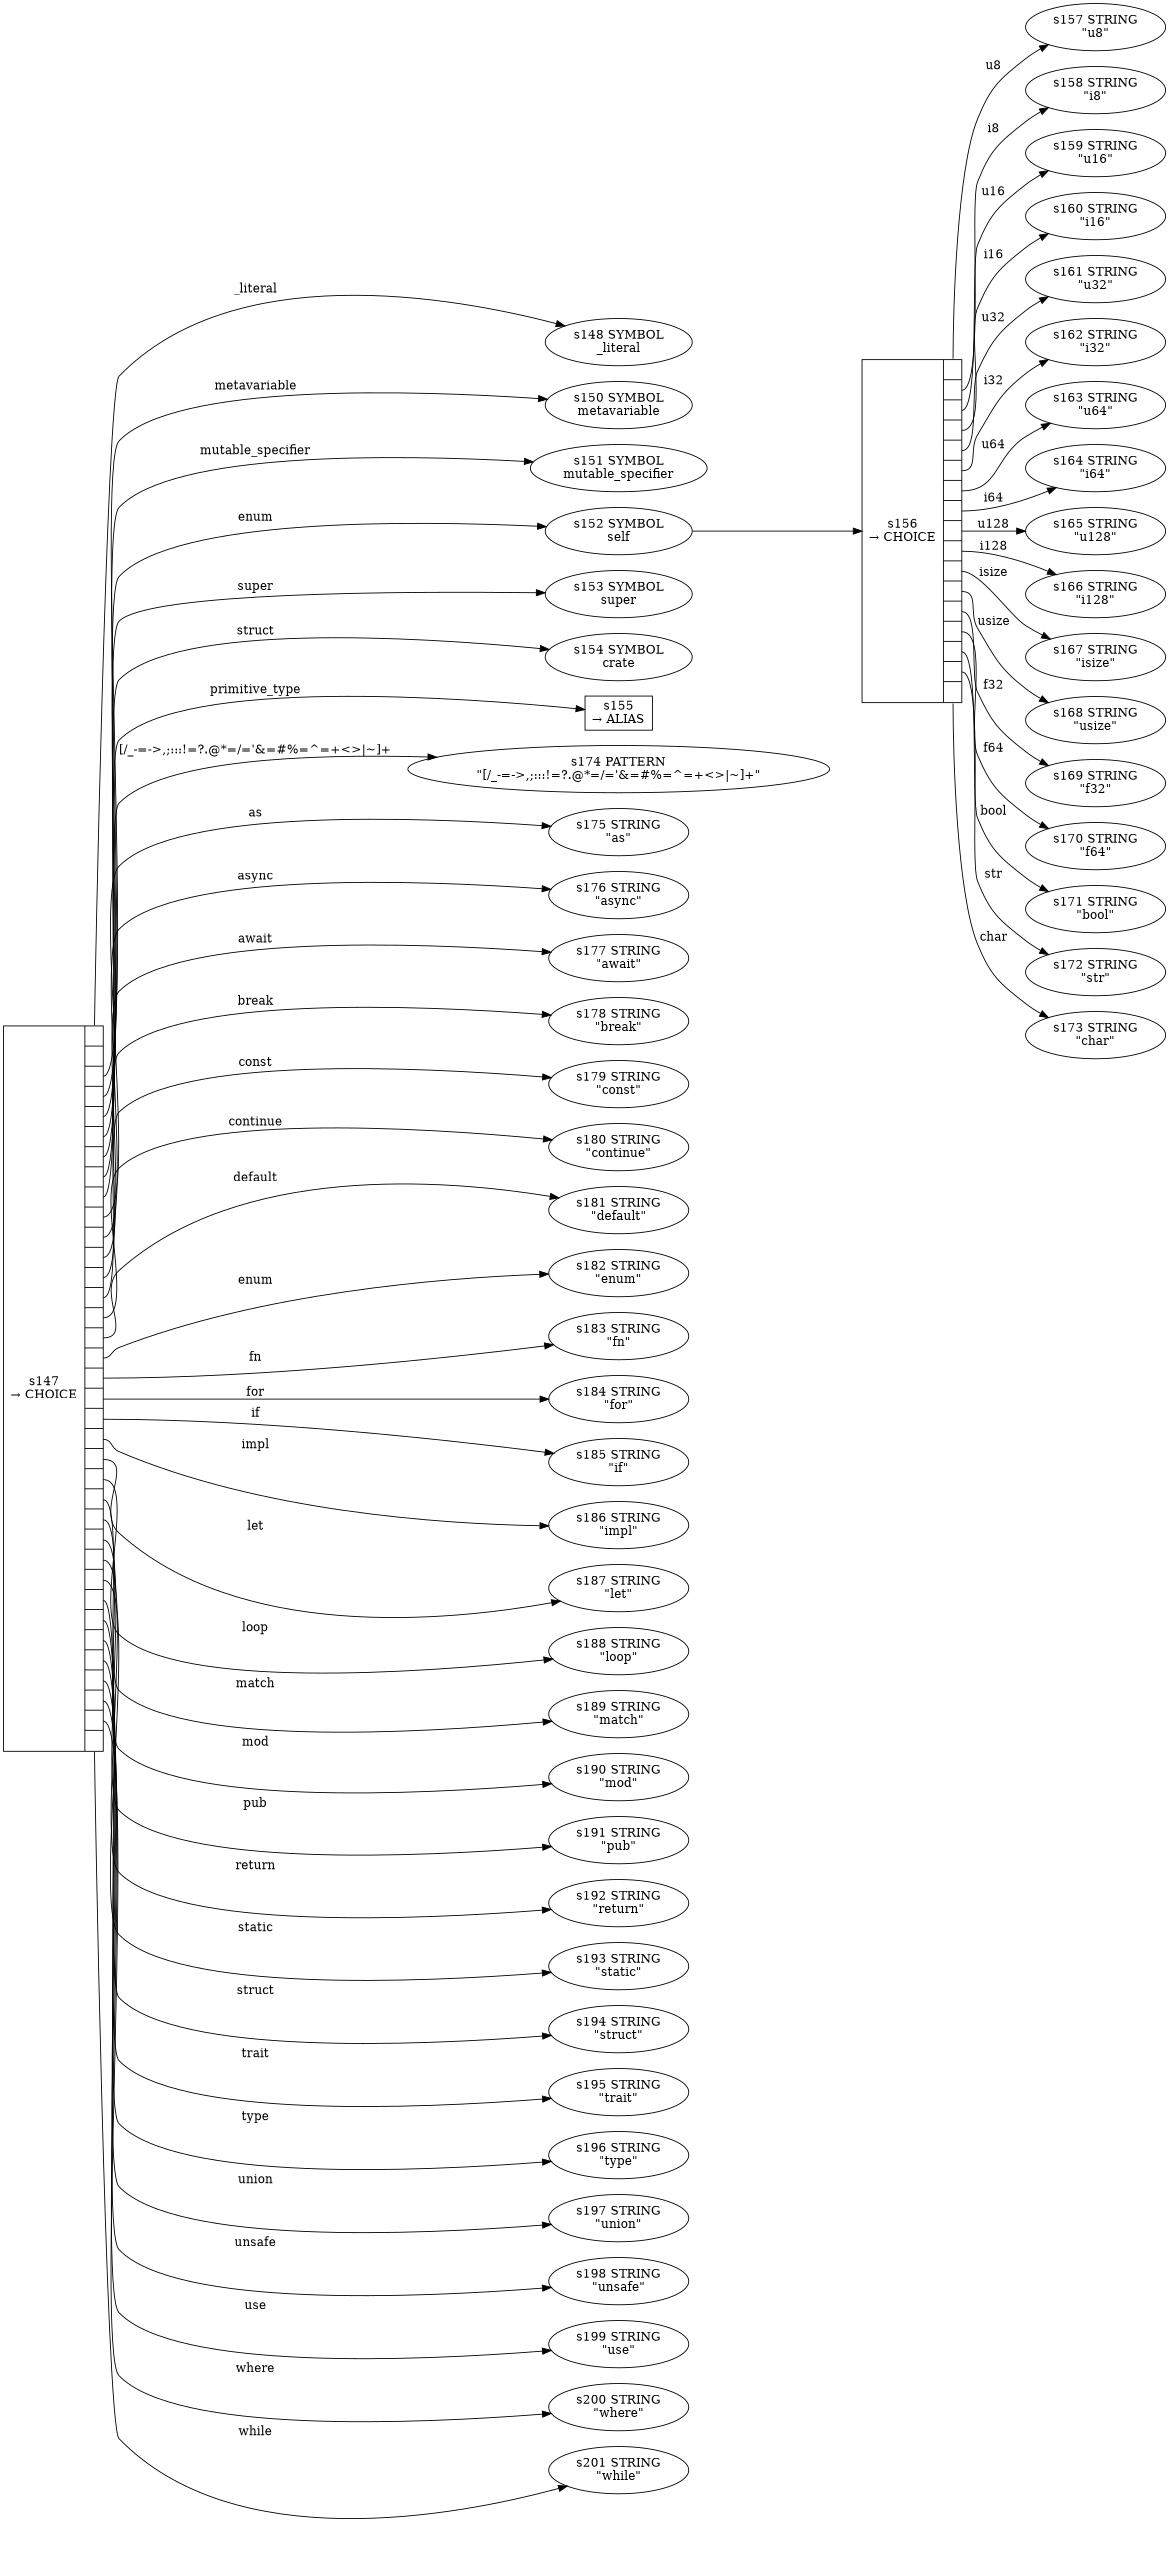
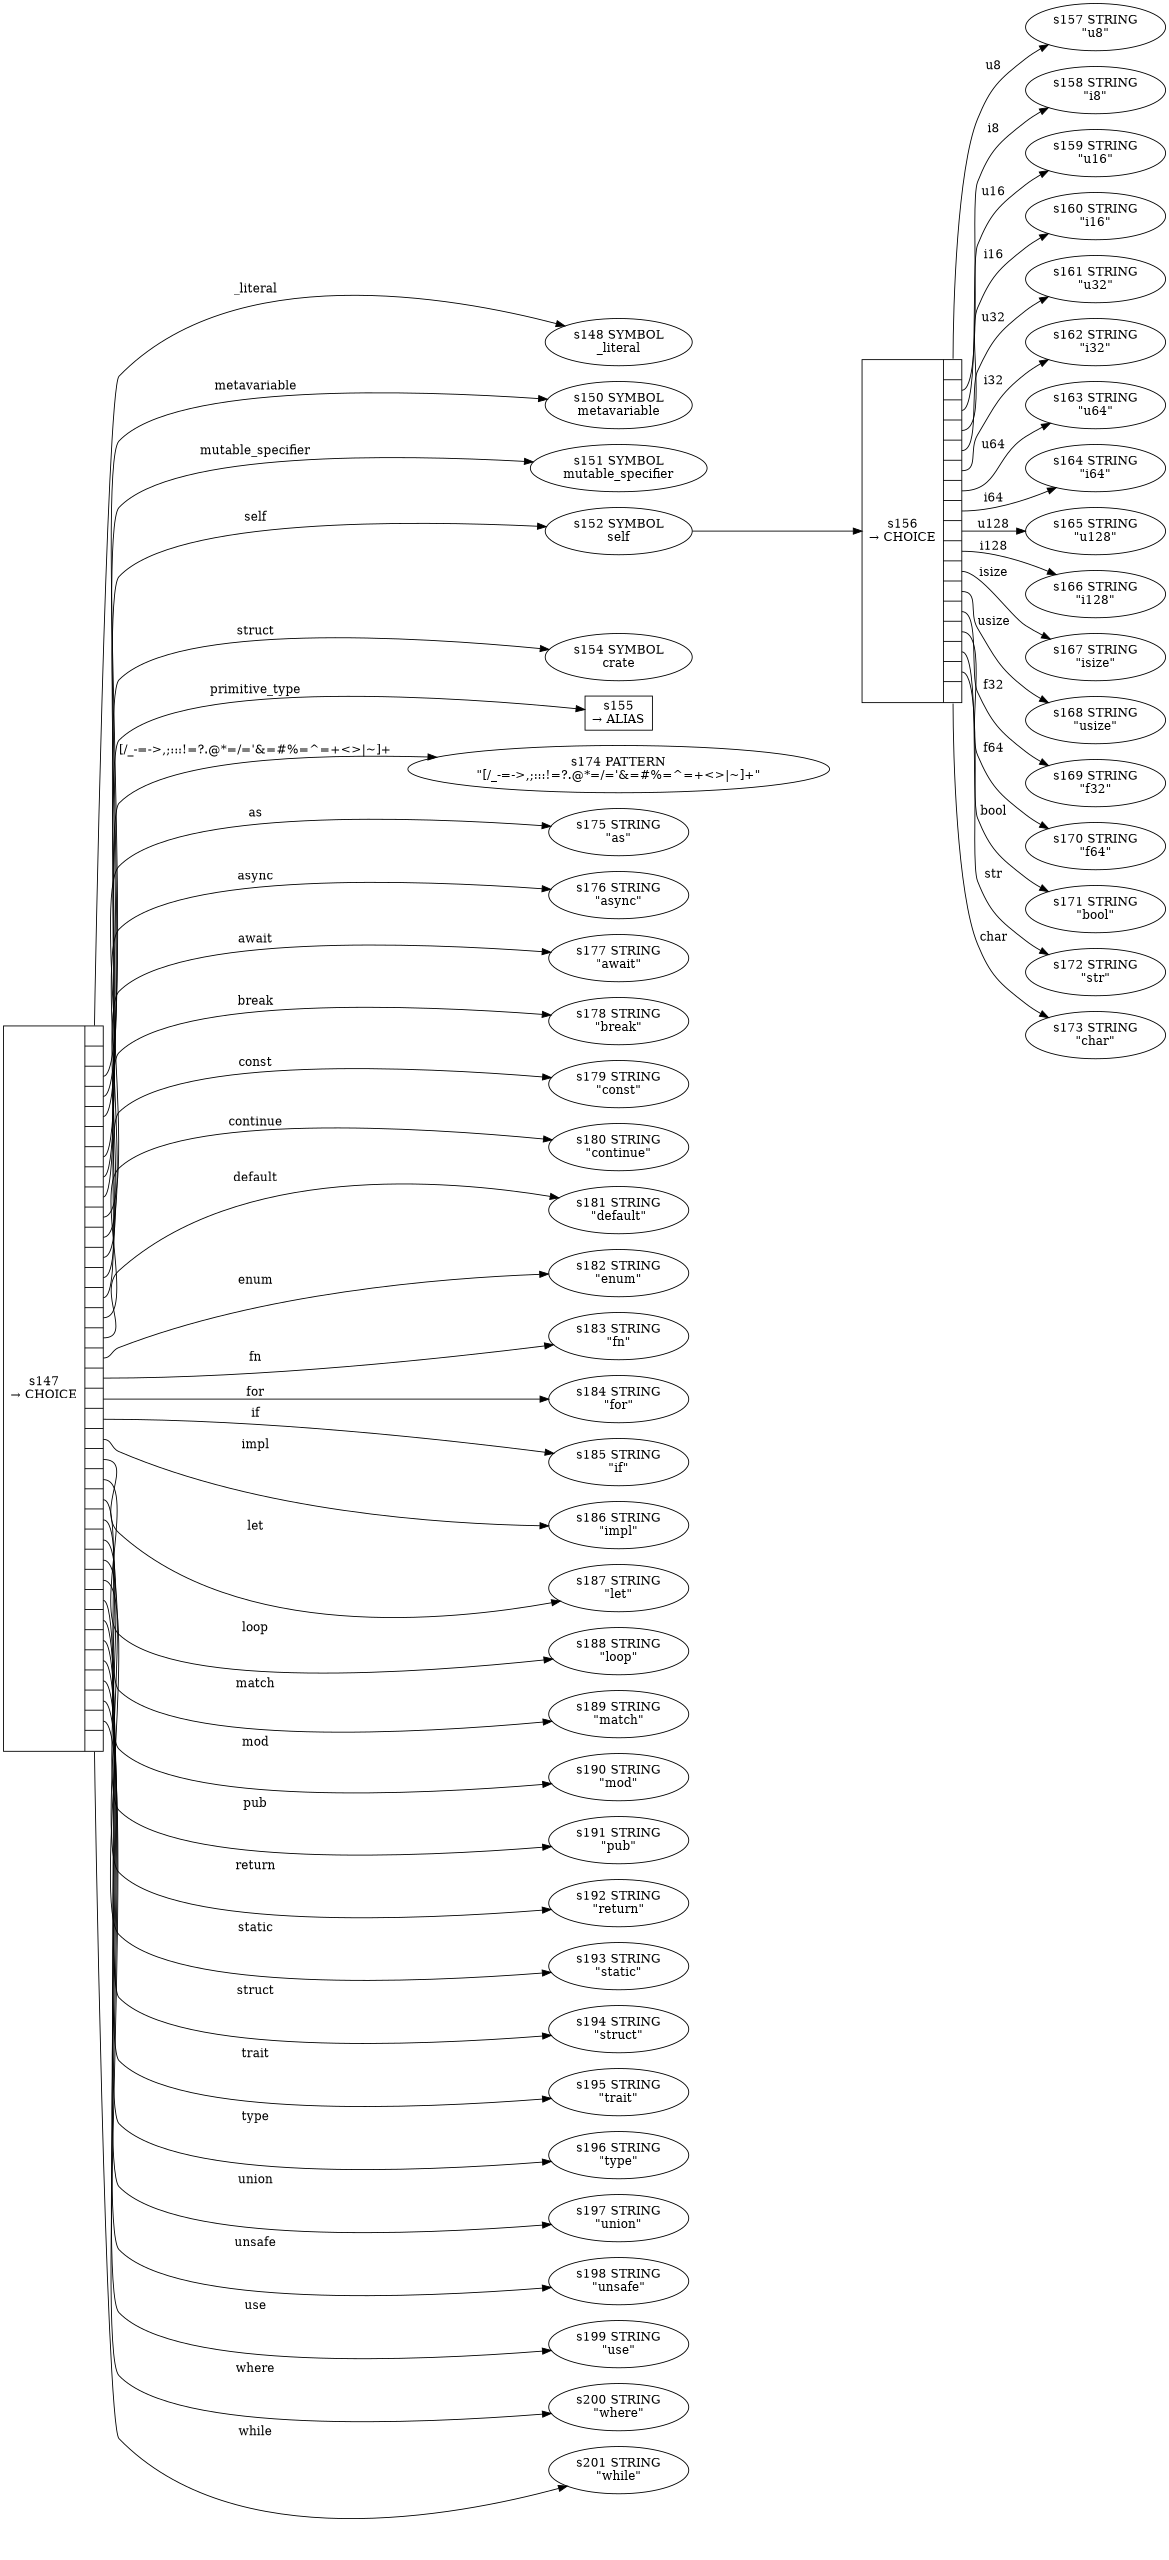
edge "s147" -> "s152 SYMBOL self": label "enum" -> "self"
node "s153 SYMBOL super": removed
